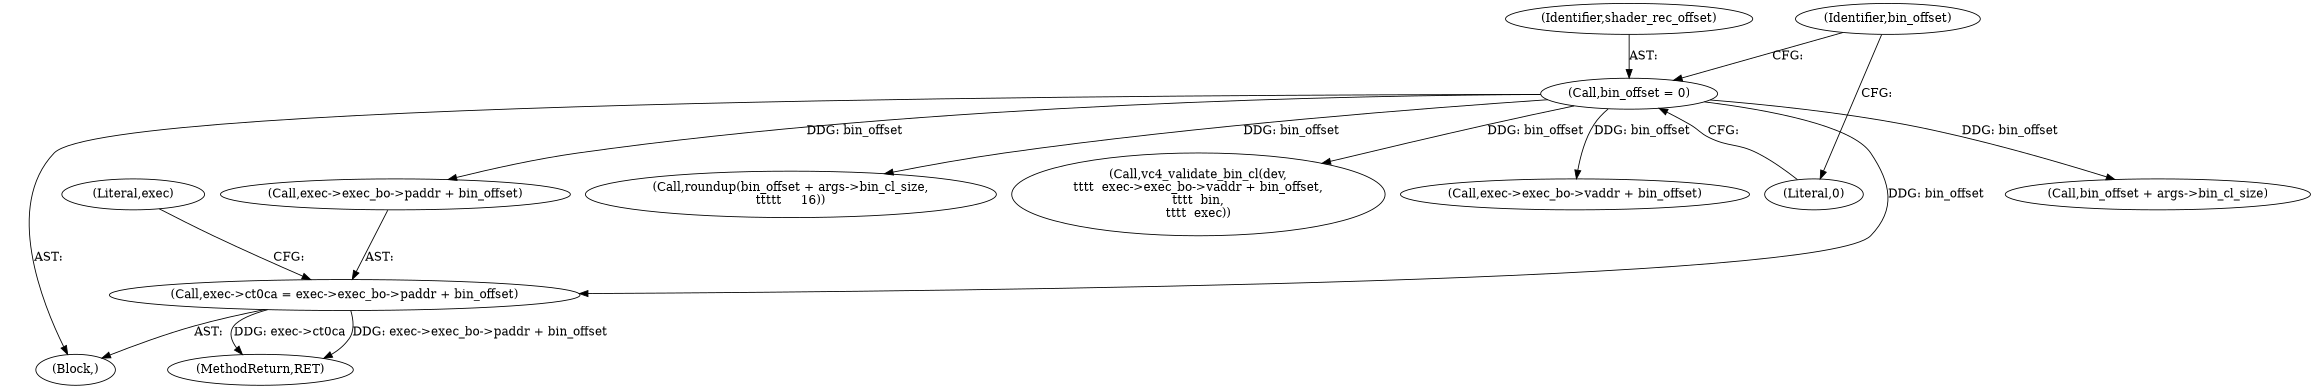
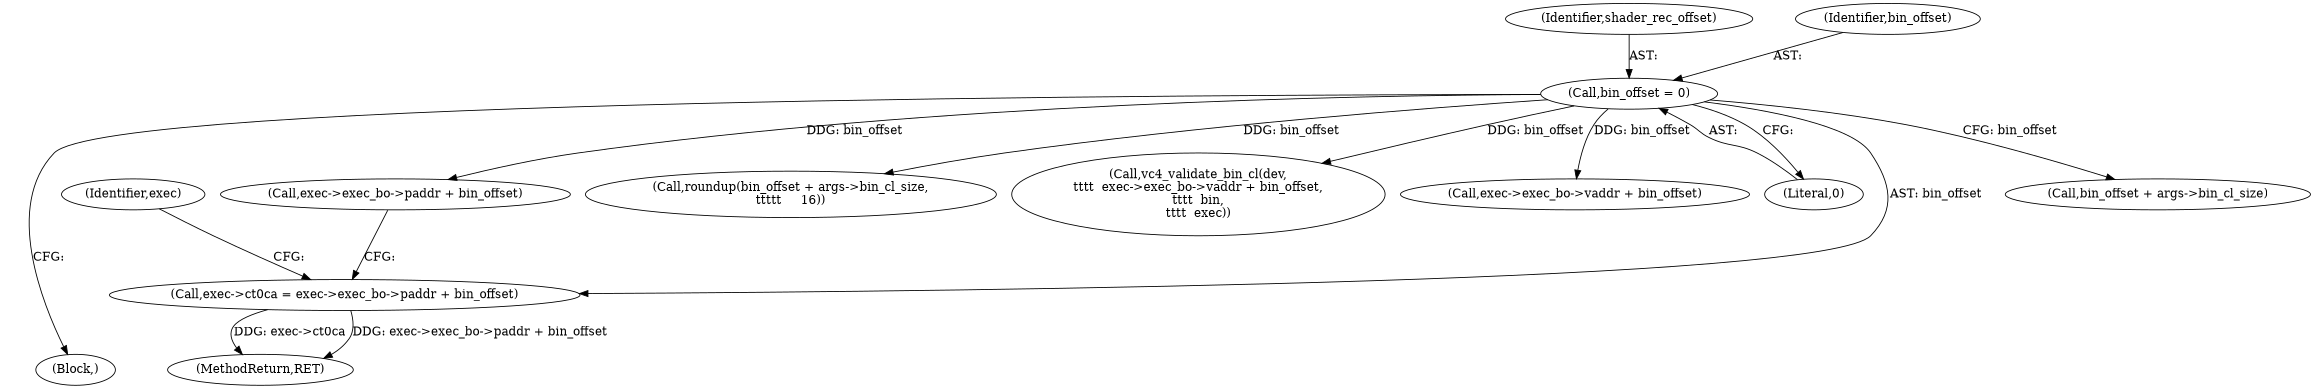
edge "(Identifier,bin_offset)" -> "(Call,bin_offset = 0)": label "CFG: " -> "AST: "
edge "(Identifier,bin_offset)" -> "(Literal,0)": now "(Call,bin_offset = 0)" -> "(Literal,0)"
edge "(Literal,0)" -> "(Call,bin_offset = 0)": label "CFG: " -> "AST: "
edge "(Call,bin_offset = 0)" -> "(Call,bin_offset + args->bin_cl_size)": label "DDG: bin_offset" -> "CFG: bin_offset"
node "(Literal,exec)": label "(Literal,exec)" -> "(Identifier,exec)"
edge "(Call,bin_offset = 0)" -> "(Call,exec->ct0ca = exec->exec_bo->paddr + bin_offset)": label "DDG: bin_offset" -> "AST: bin_offset"
edge "(Call,bin_offset = 0)" -> "(Block,)": label "AST: " -> "CFG: "
edge "(Call,exec->exec_bo->paddr + bin_offset)" -> "(Call,exec->ct0ca = exec->exec_bo->paddr + bin_offset)": label "AST: " -> "CFG: "
edge "(Call,exec->ct0ca = exec->exec_bo->paddr + bin_offset)" -> "(Block,)": removed, label "AST:"
